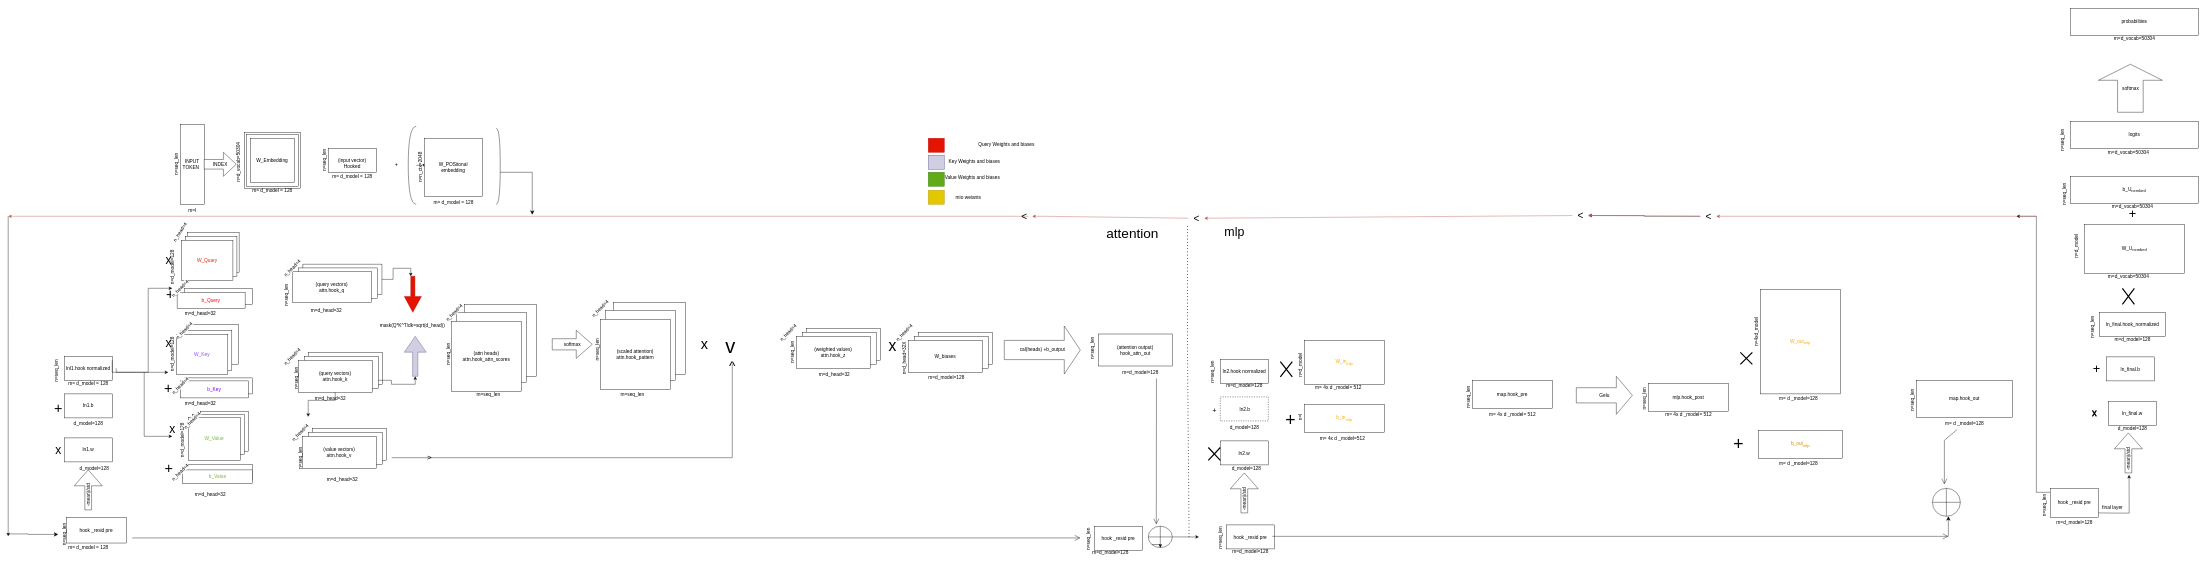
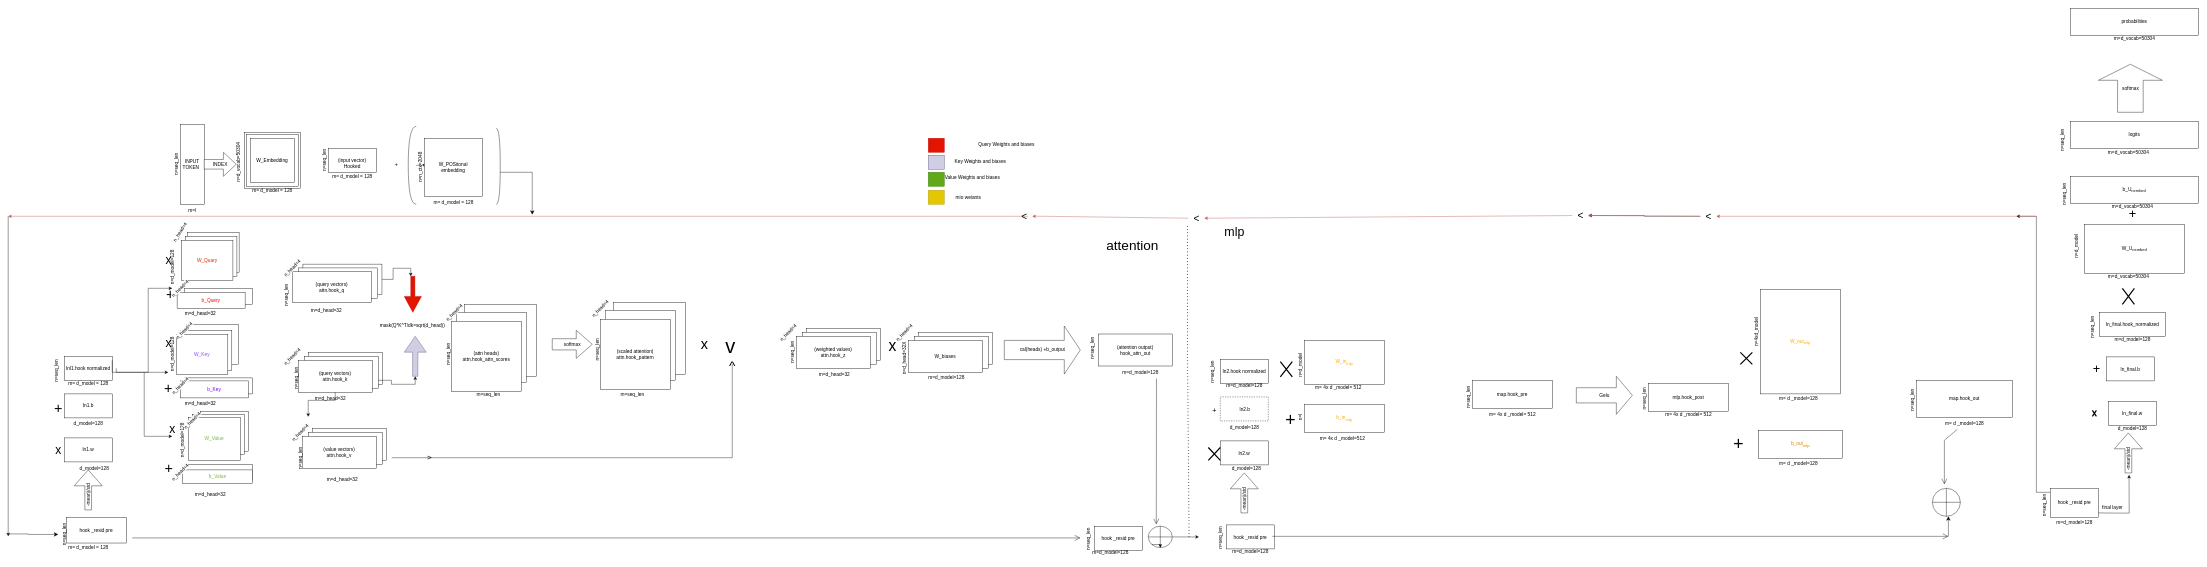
node "Key Weights and biases": moved (974, 161) -> (980, 161)
node "attention": moved (1132, 233) -> (1132, 245)
